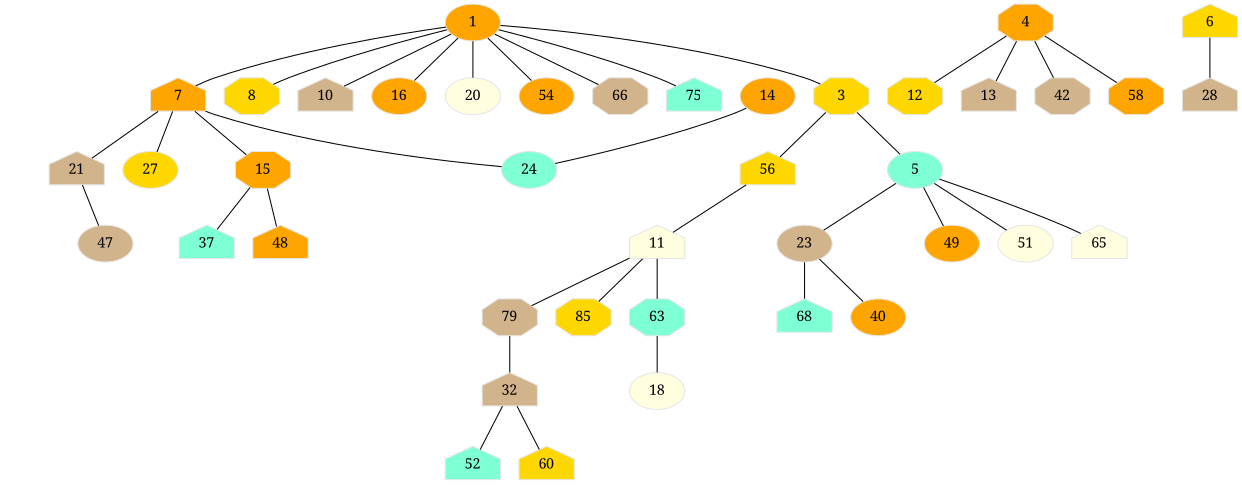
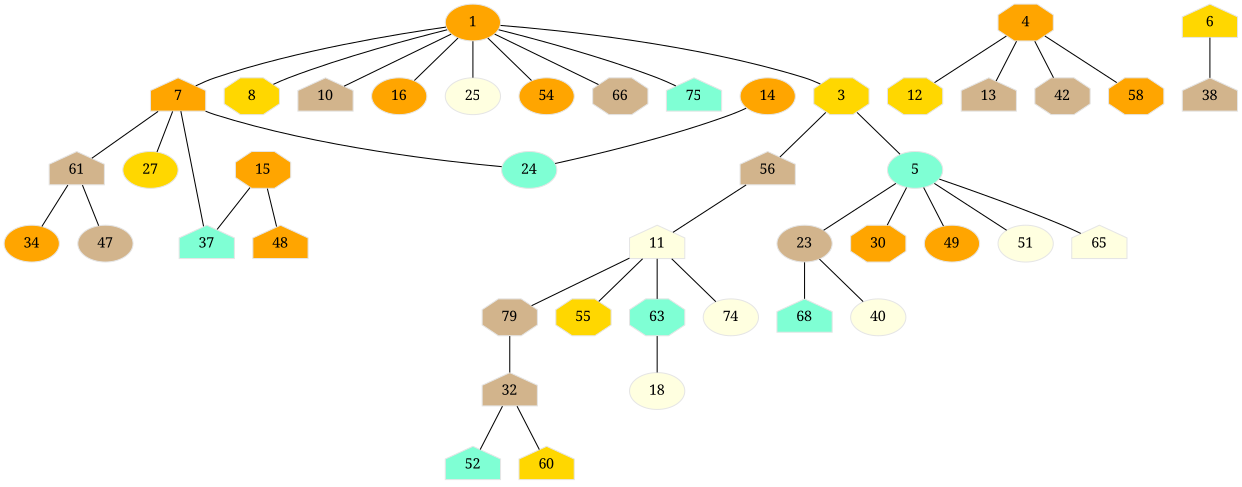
node "20": label "20" -> "25"
node "28": label "28" -> "38"
edge "7" -- "15": now "7" -- "37"
node "21": label "21" -> "61"
node "56": fillcolor gold -> tan
node "34": added
node "30": added
node "85": label "85" -> "55"
node "74": added
node "40": fillcolor orange -> lightyellow
